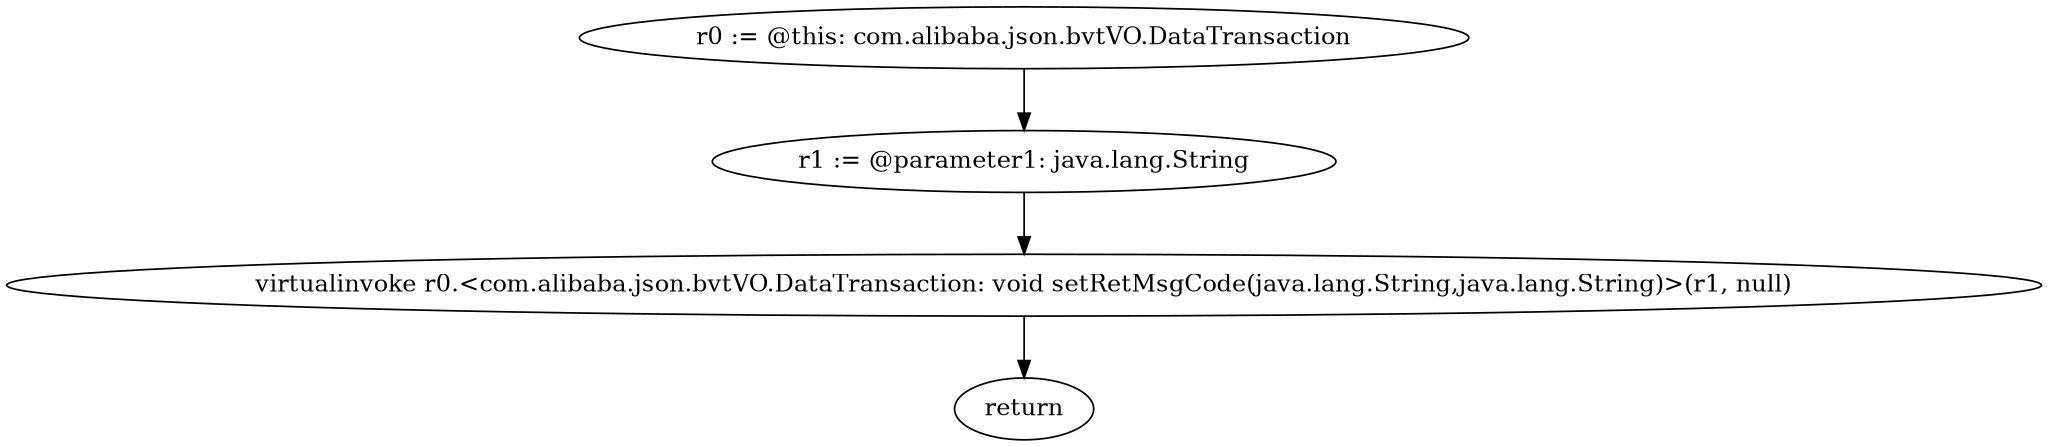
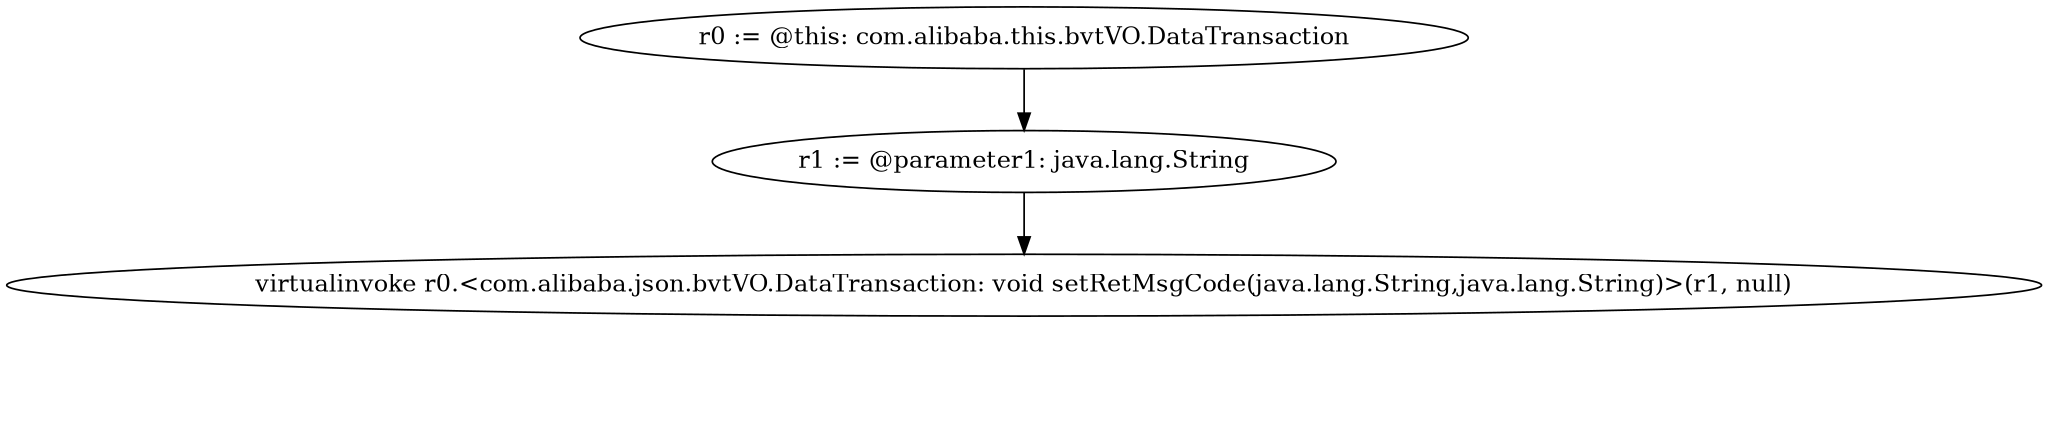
node "r0 := @this: com.alibaba.json.bvtVO.DataTransaction": label "r0 := @this: com.alibaba.json.bvtVO.DataTransaction" -> "r0 := @this: com.alibaba.this.bvtVO.DataTransaction"
node "return": removed
